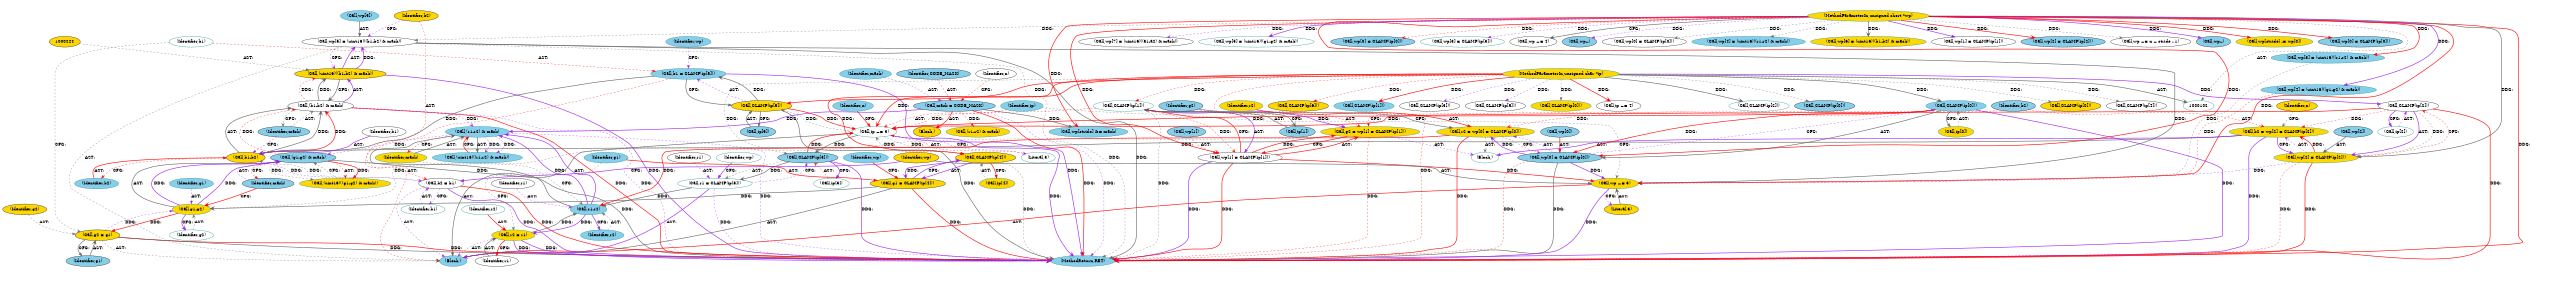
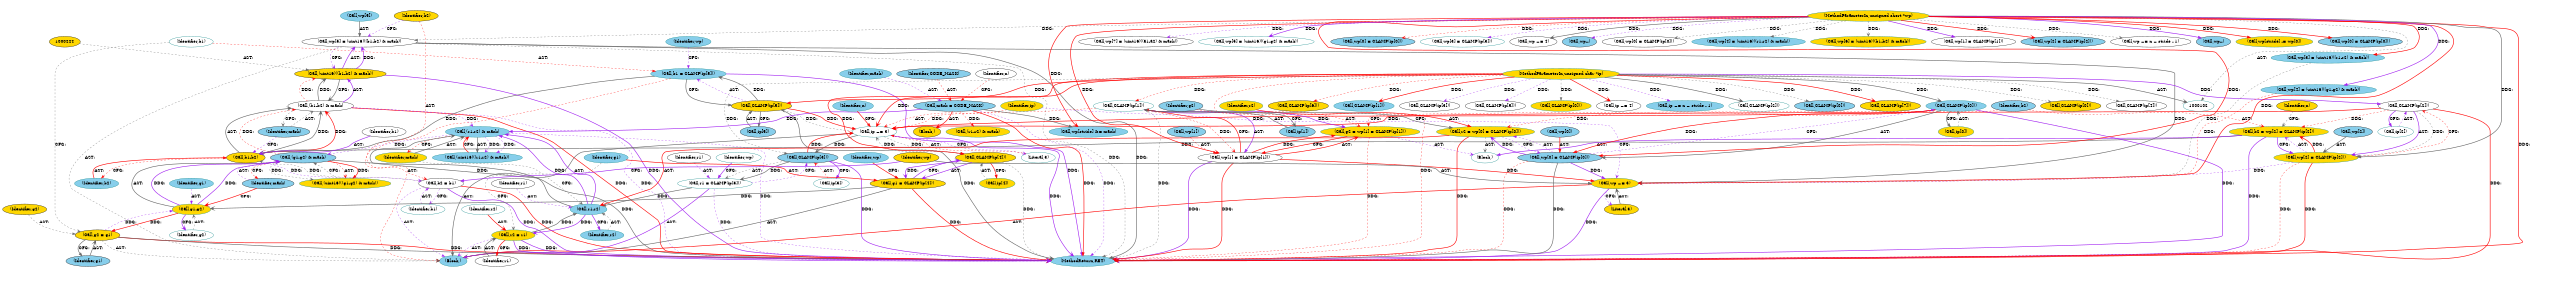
edge "(MethodParameterIn,unsigned short *wp)" -> "(Call,wp[6] = (uint16)((b1-b2) & mask))": style bold -> dashed
edge "(MethodParameterIn,unsigned short *wp)" -> "(Call,wp += 4)": label "CFG: " -> "DDG: "
node "(Identifier,ip)": fillcolor skyblue -> gold
node "(Call,ip += n + stride - 1)": added
node "(Call,CLAMP(ip[7]))": added
edge "(Identifier,ip)" -> "(Call,wp += 3)": color gray40 -> purple
edge "(Call,g2 = wp[1] = CLAMP(ip[1]))" -> "(Call,g1-g2)": removed, label "DDG:"
edge "(Call,r2 = wp[0] = CLAMP(ip[0]))" -> "(Call,r1-r2)": label "DDG: " -> "AST: "
